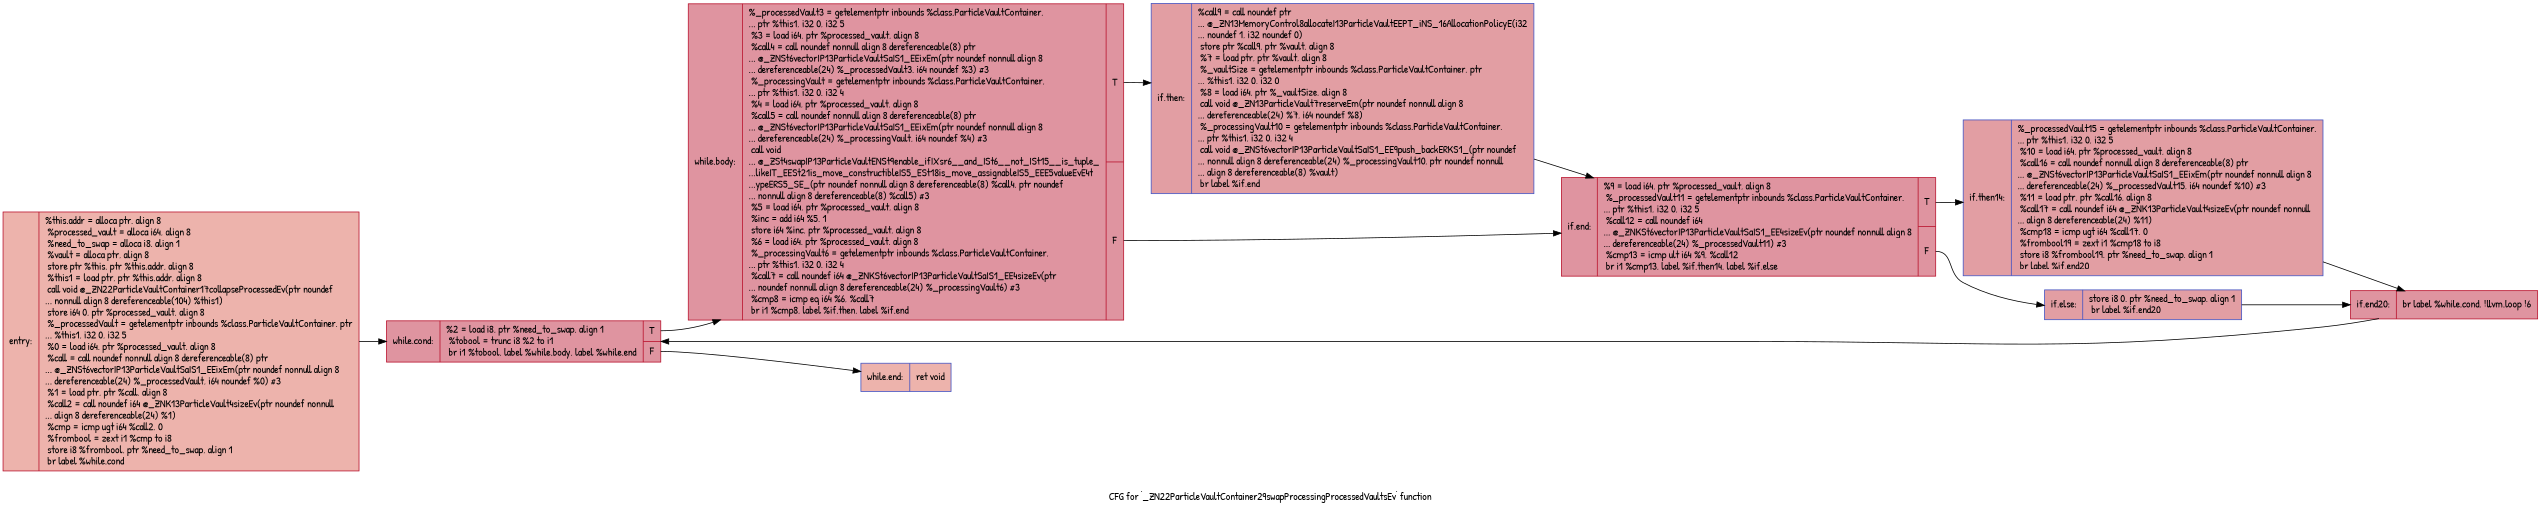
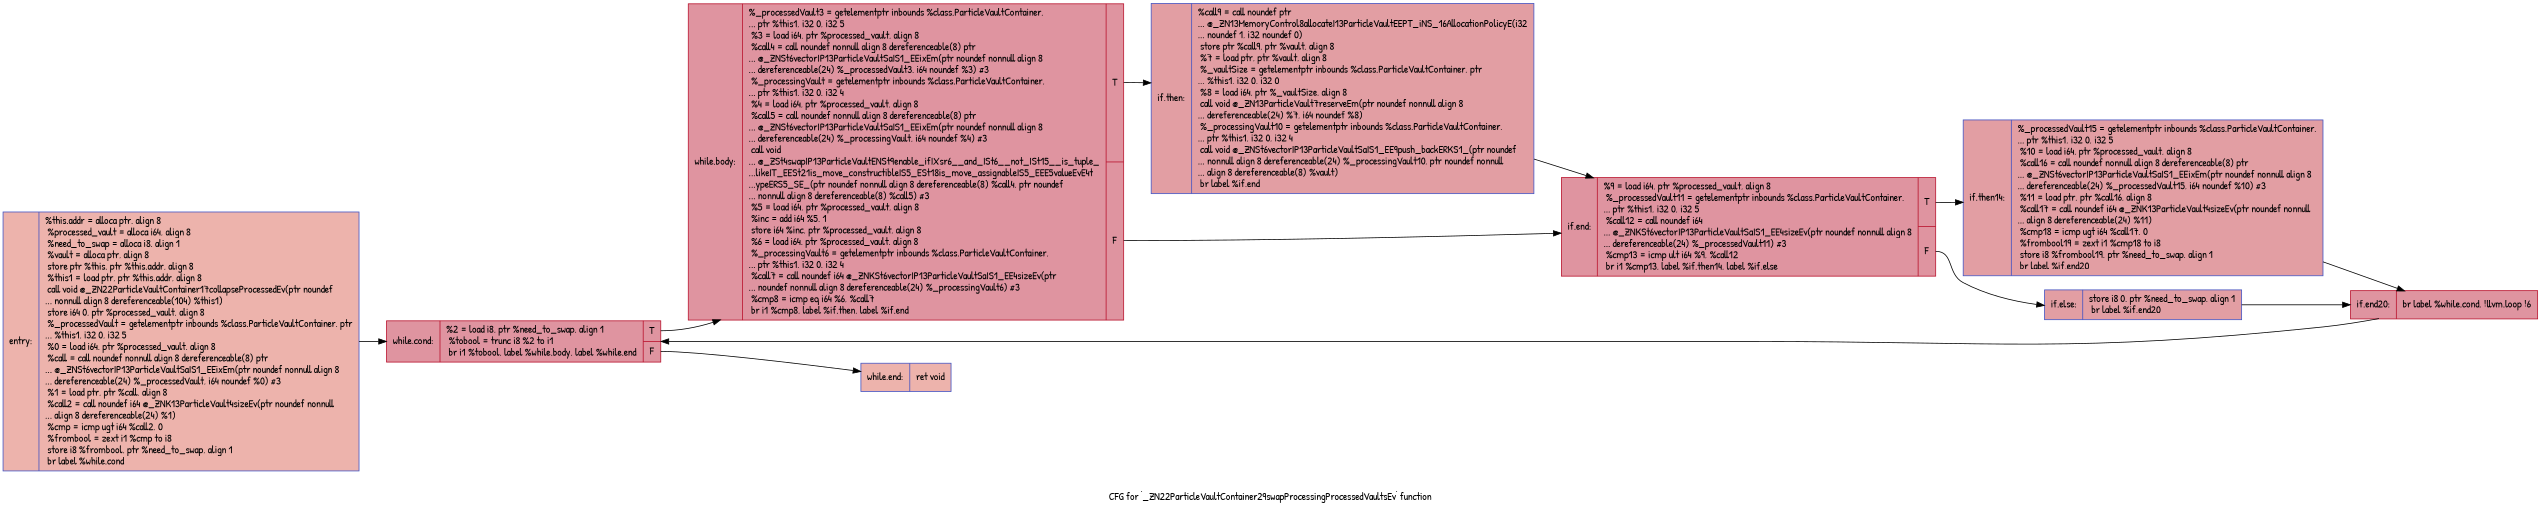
node "entry:": color #b70d28ff -> #3d50c3ff
